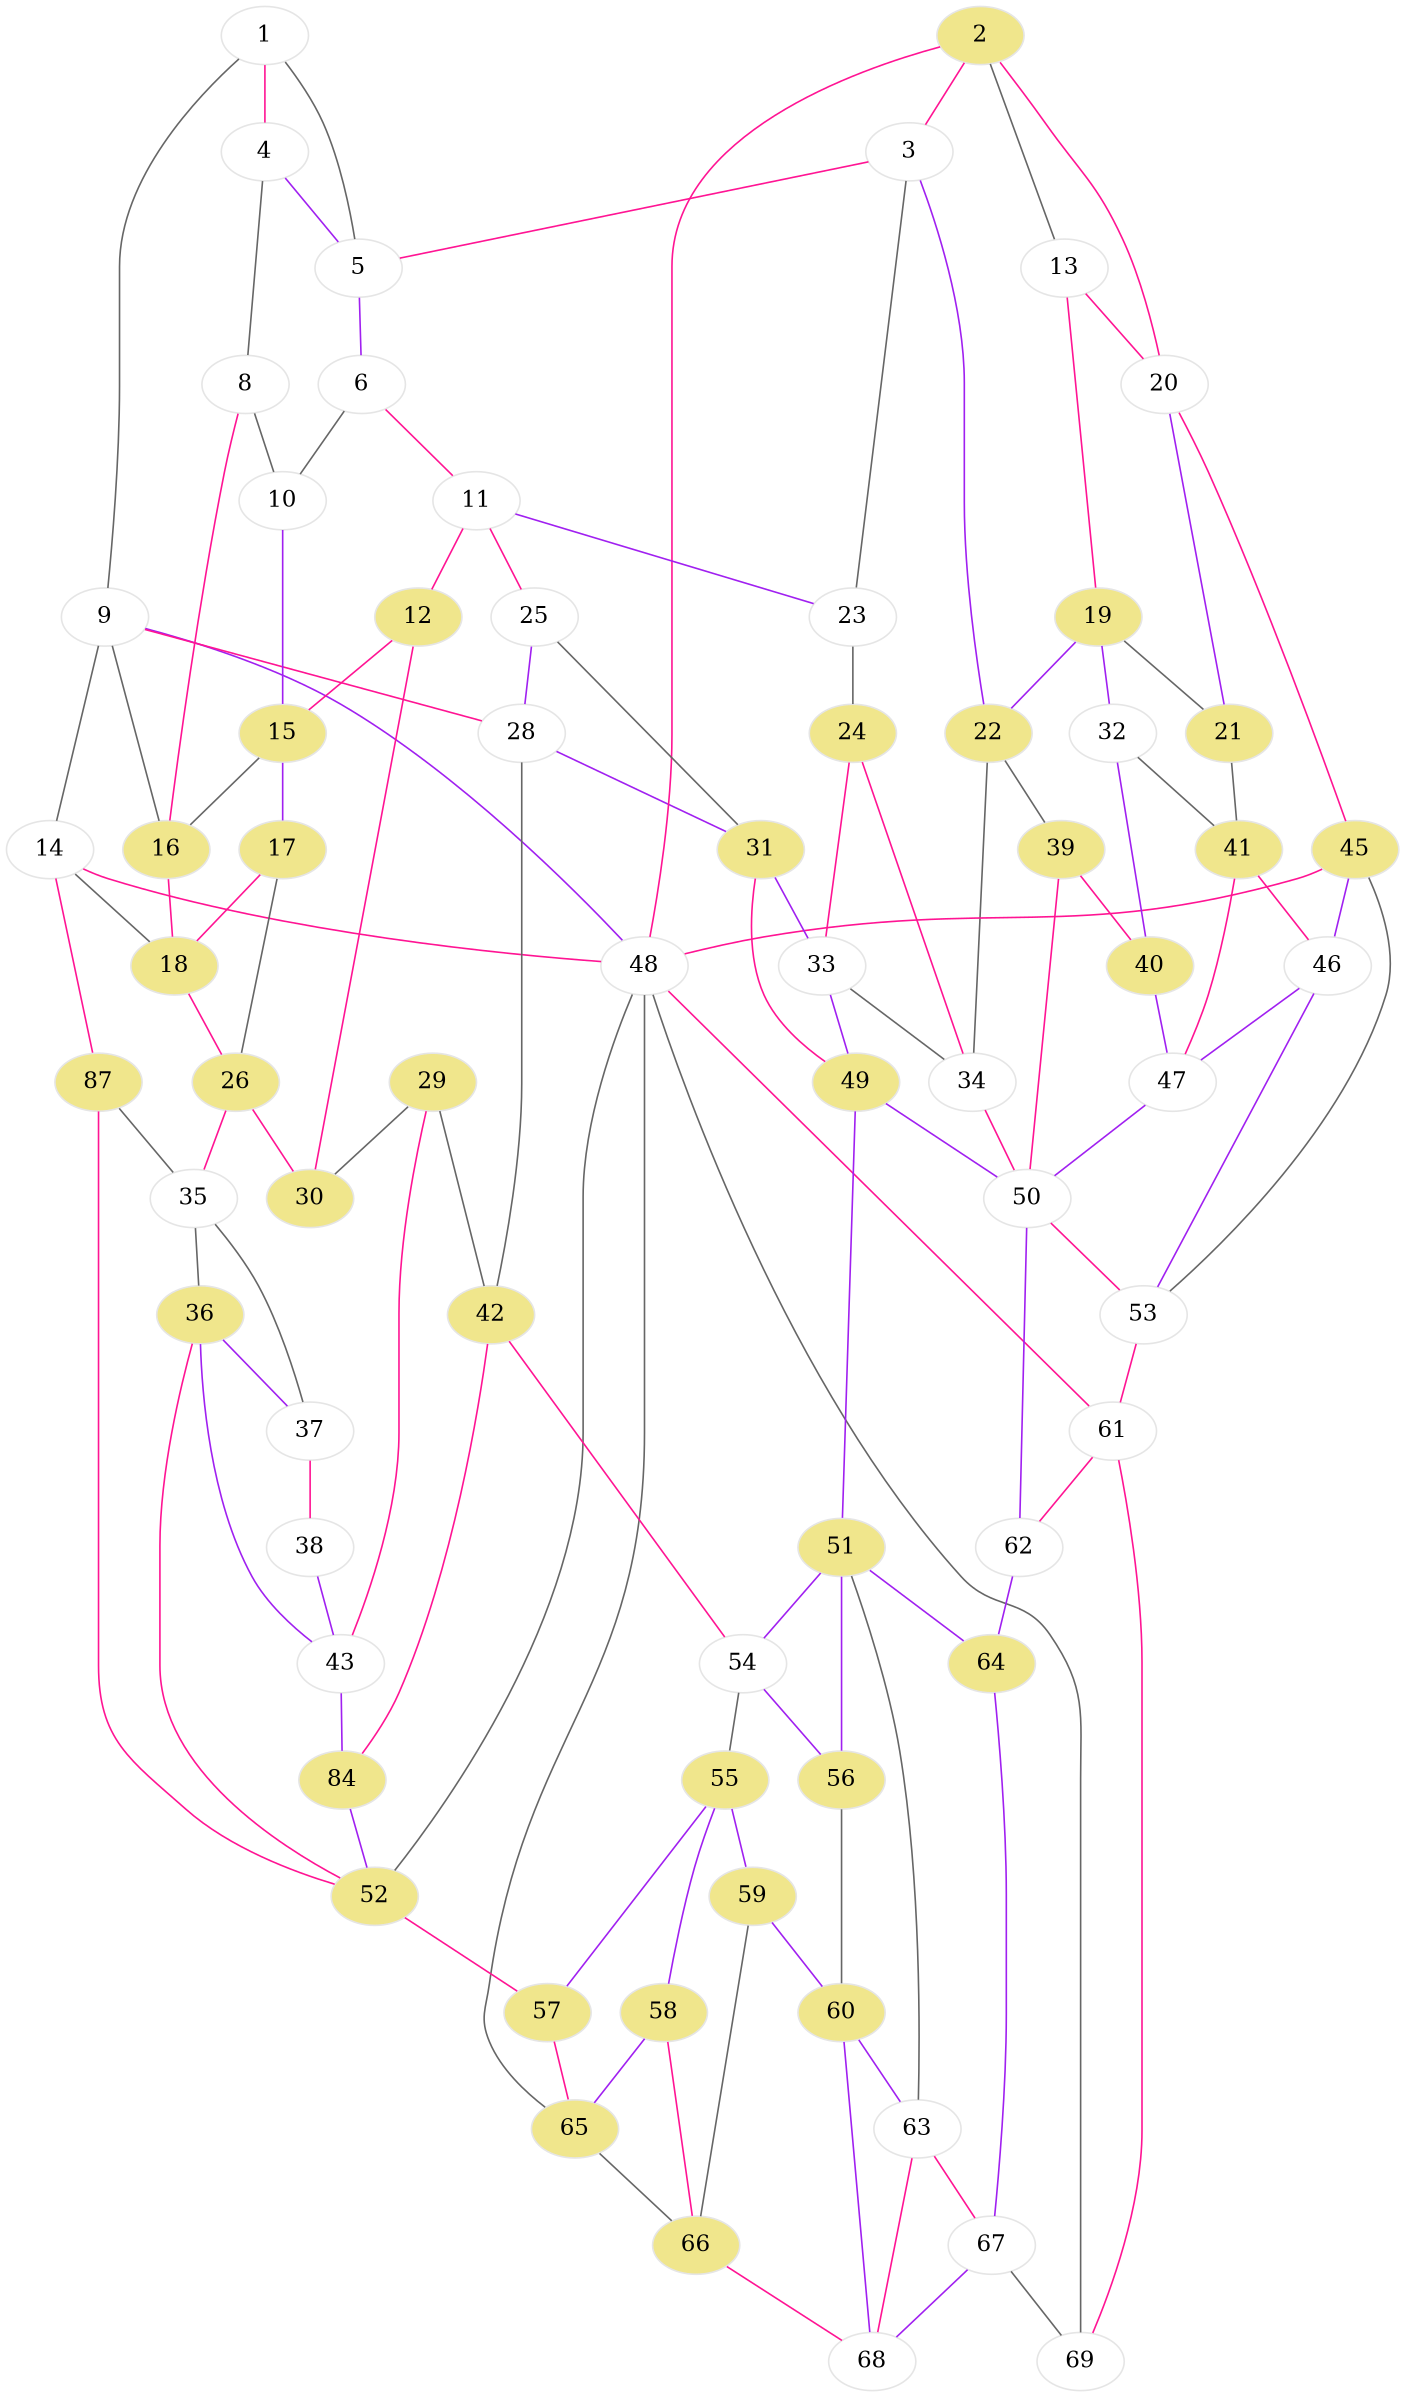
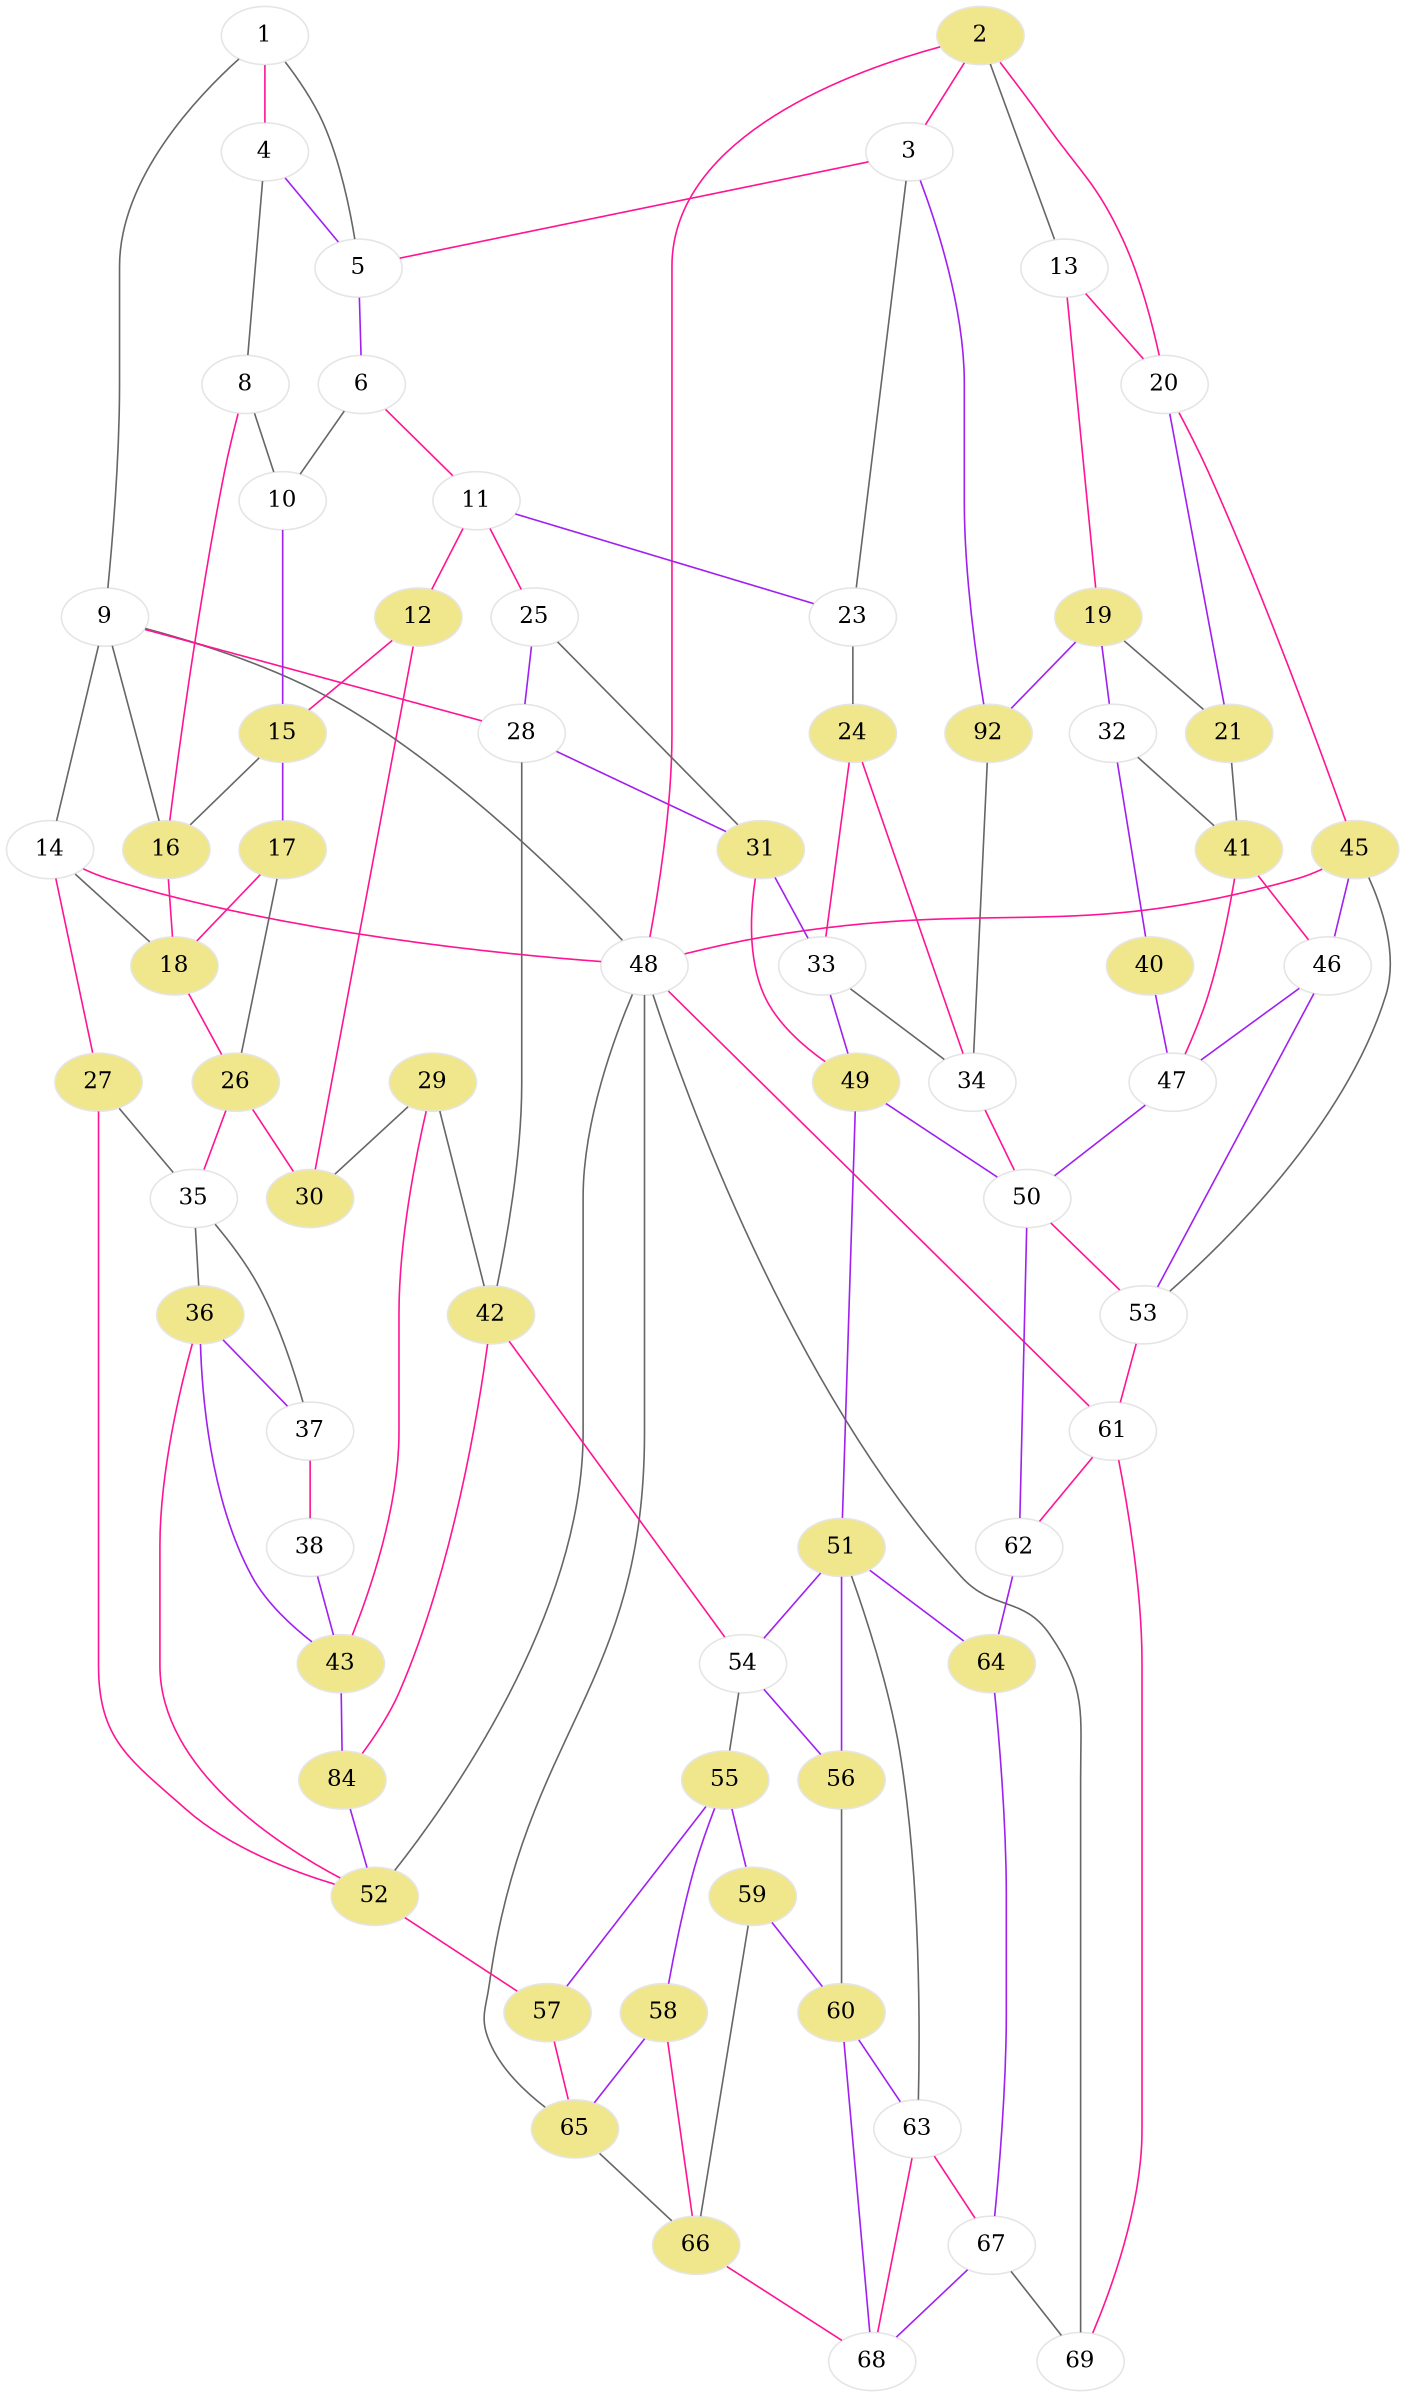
node "22": label "22" -> "92"
edge "9" -- "48": color purple -> gray40
node "39": removed
node "87": label "87" -> "27"
node "43": fillcolor white -> khaki
